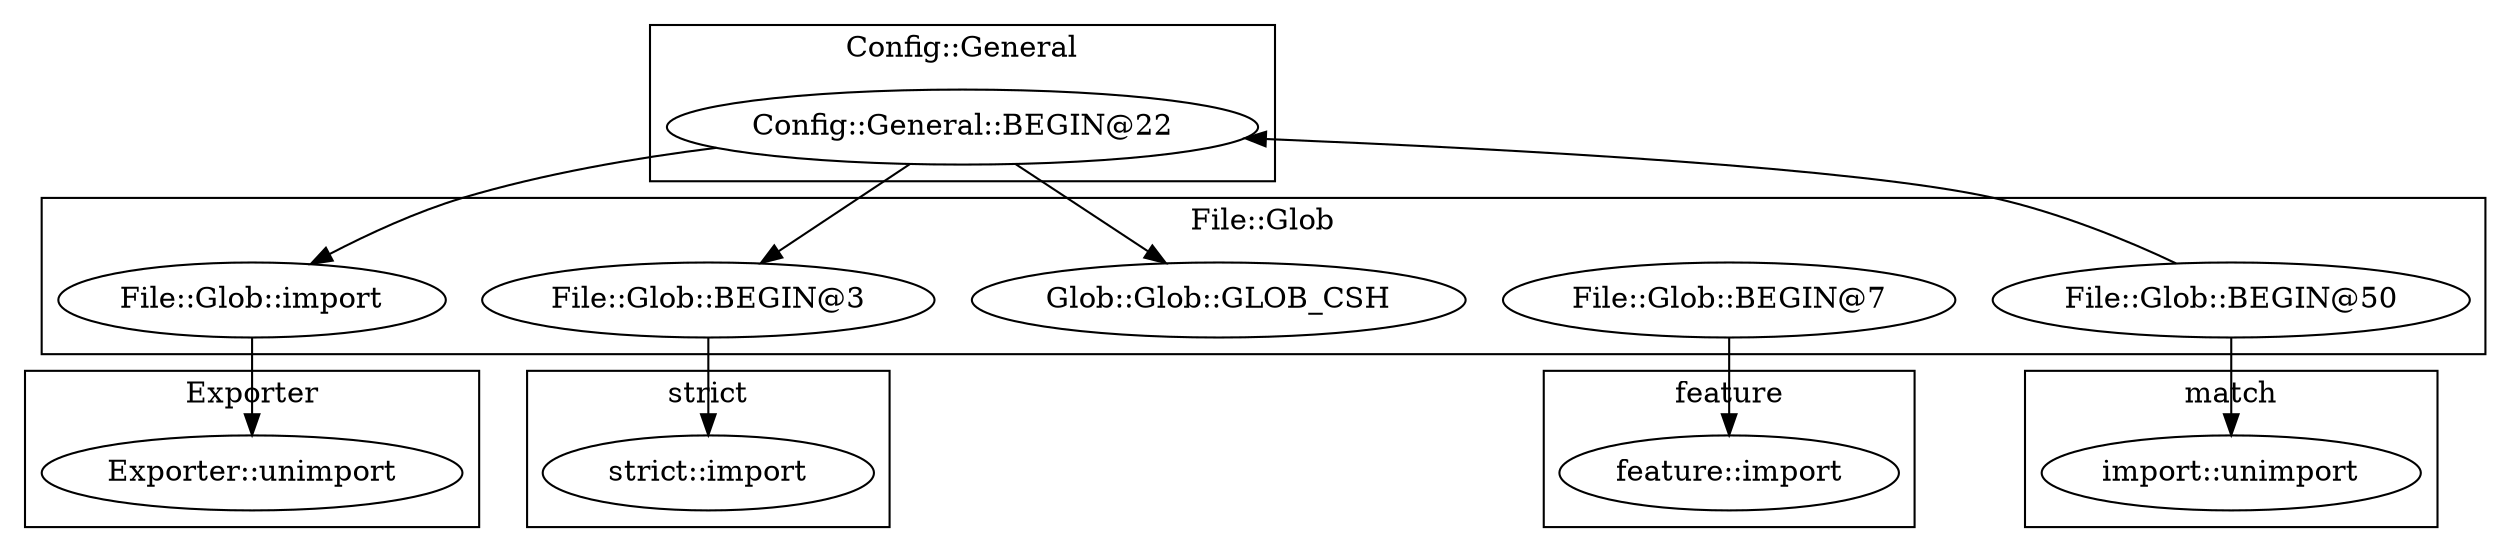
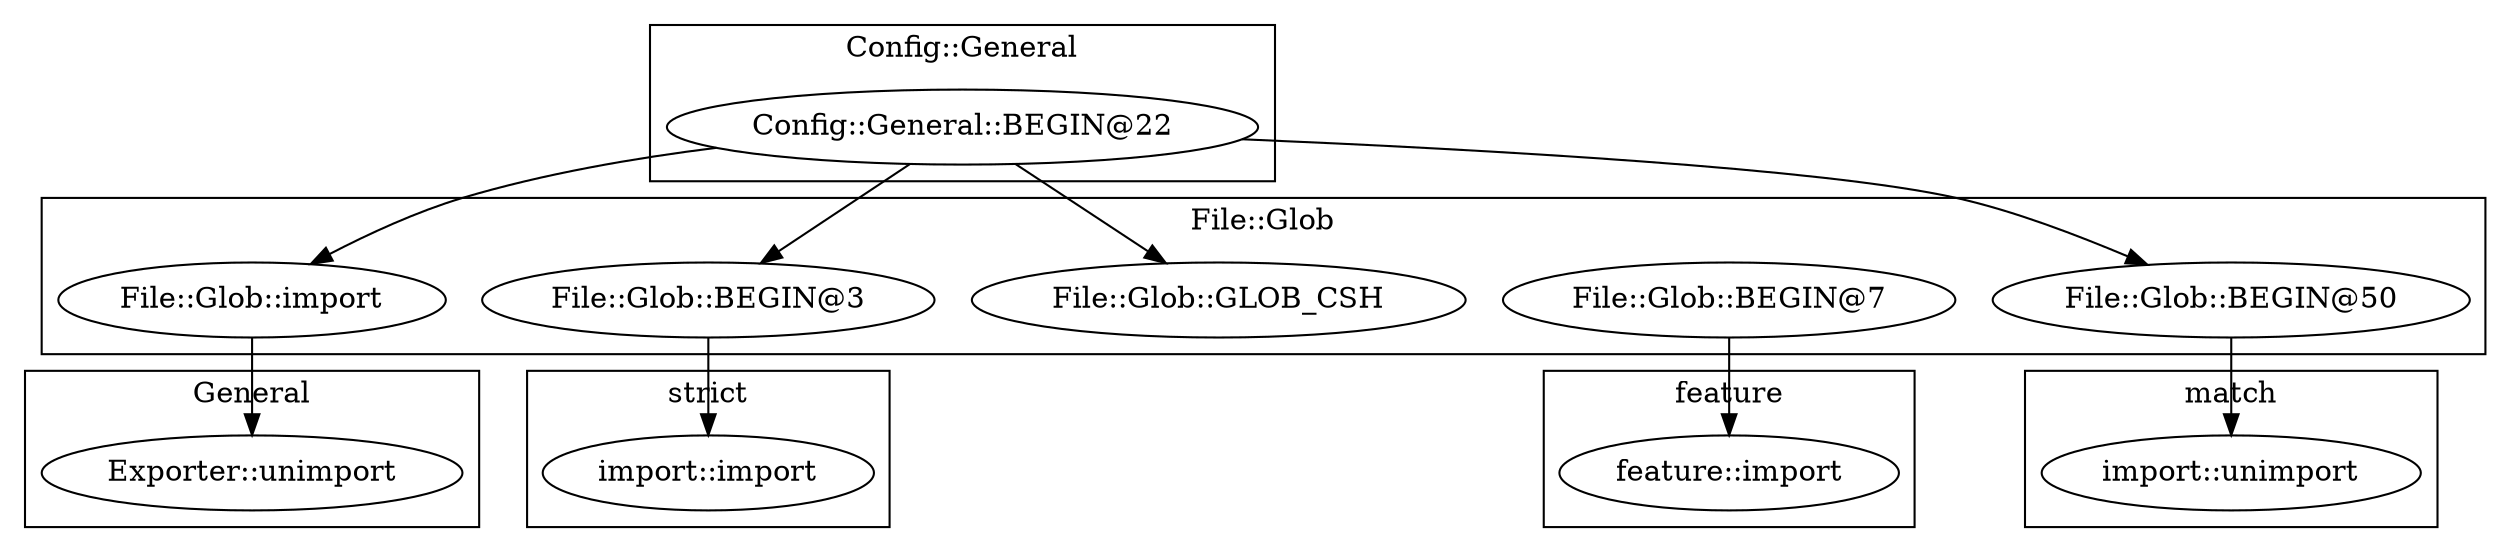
edge "File::Glob::BEGIN@50" -> "Config::General::BEGIN@22": reversed
node "Glob::Glob::GLOB_CSH": label "Glob::Glob::GLOB_CSH" -> "File::Glob::GLOB_CSH"
cluster "Exporter": label "Exporter" -> "General"
node "strict::import": label "strict::import" -> "import::import"
